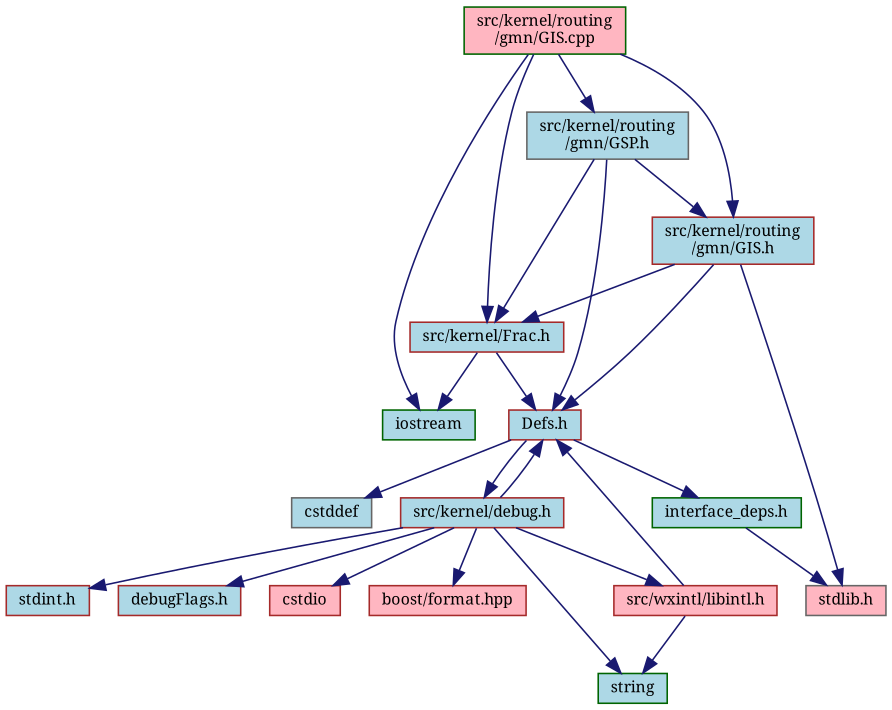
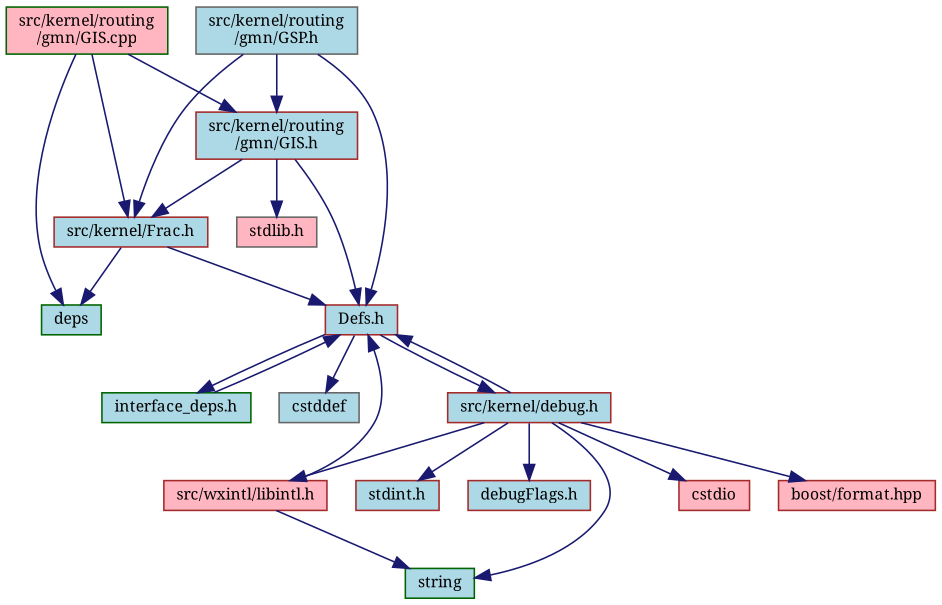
edge "src/kernel/routing /gmn/GIS.cpp" -> "src/kernel/routing /gmn/GSP.h": removed
node "iostream": label "iostream" -> "deps"
edge "interface_deps.h" -> "stdlib.h": now "interface_deps.h" -> "Defs.h"
